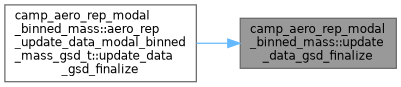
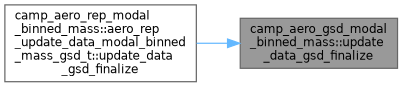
node "camp_aero_rep_modal _binned_mass::update _data_gsd_finalize": label "camp_aero_rep_modal _binned_mass::update _data_gsd_finalize" -> "camp_aero_gsd_modal _binned_mass::update _data_gsd_finalize"
